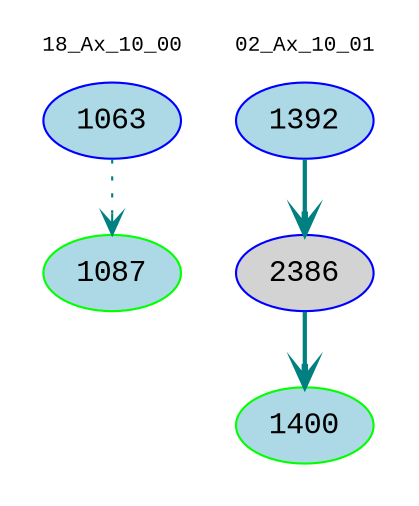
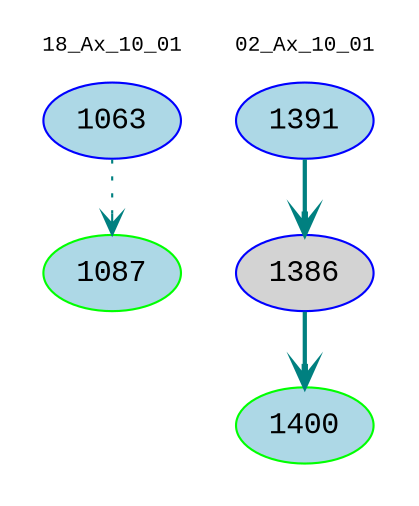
cluster "18_Ax_10_00": label "18_Ax_10_00" -> "18_Ax_10_01"
node "1392": label "1392" -> "1391"
node "2386": label "2386" -> "1386"
